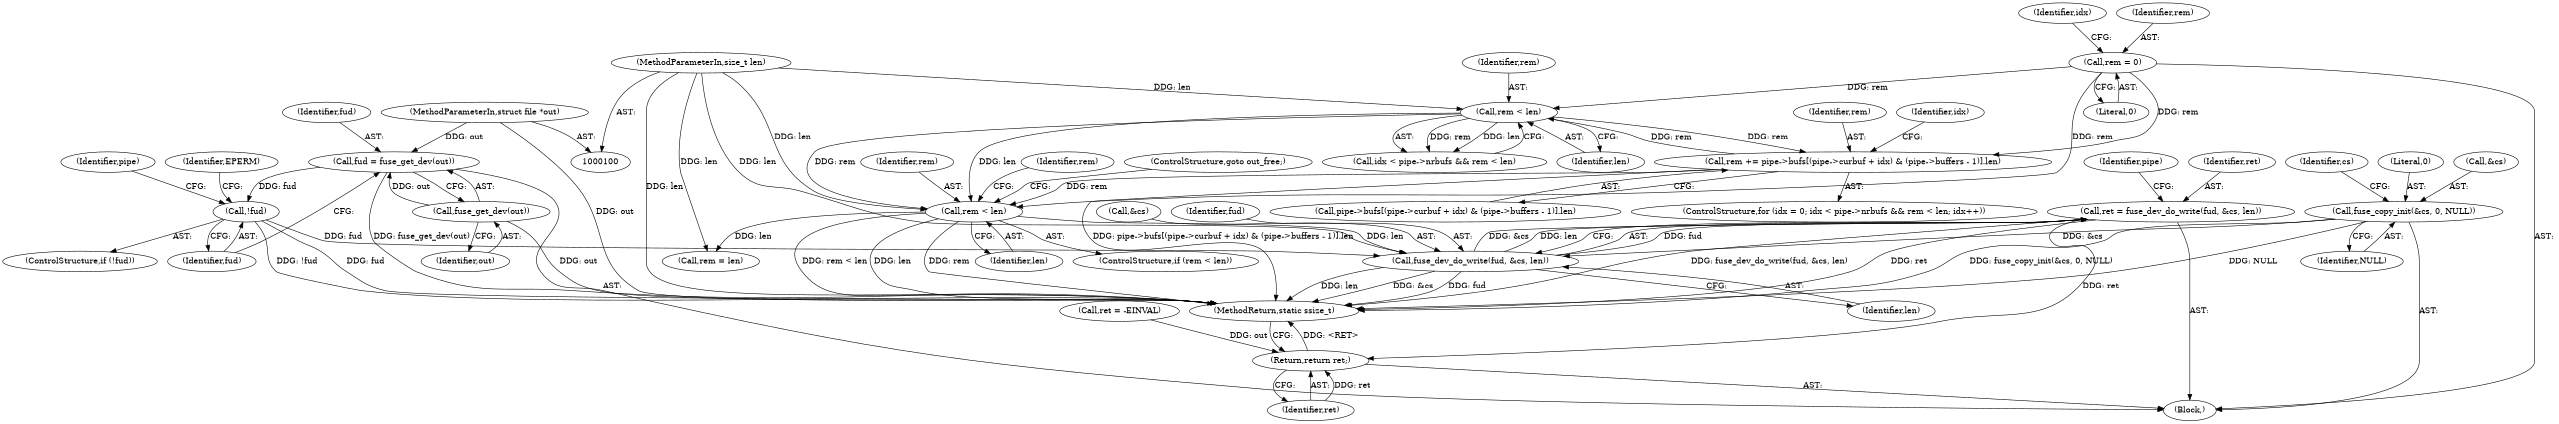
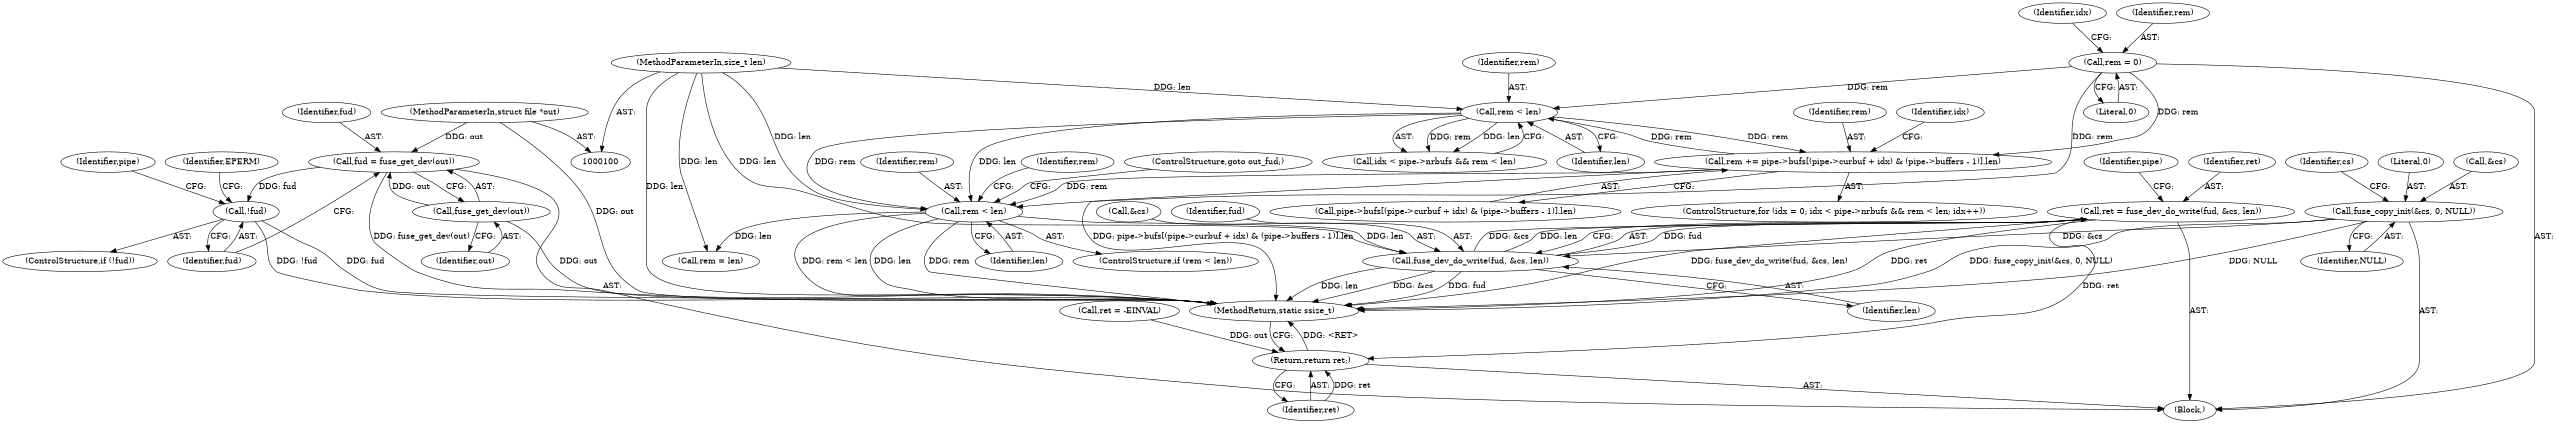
node "(ControlStructure,goto out_free;)": label "(ControlStructure,goto out_free;)" -> "(ControlStructure,goto out_fud;)"
edge "(Call,!fud)" -> "(Call,fuse_dev_do_write(fud, &cs, len))": removed, label "DDG: fud"
